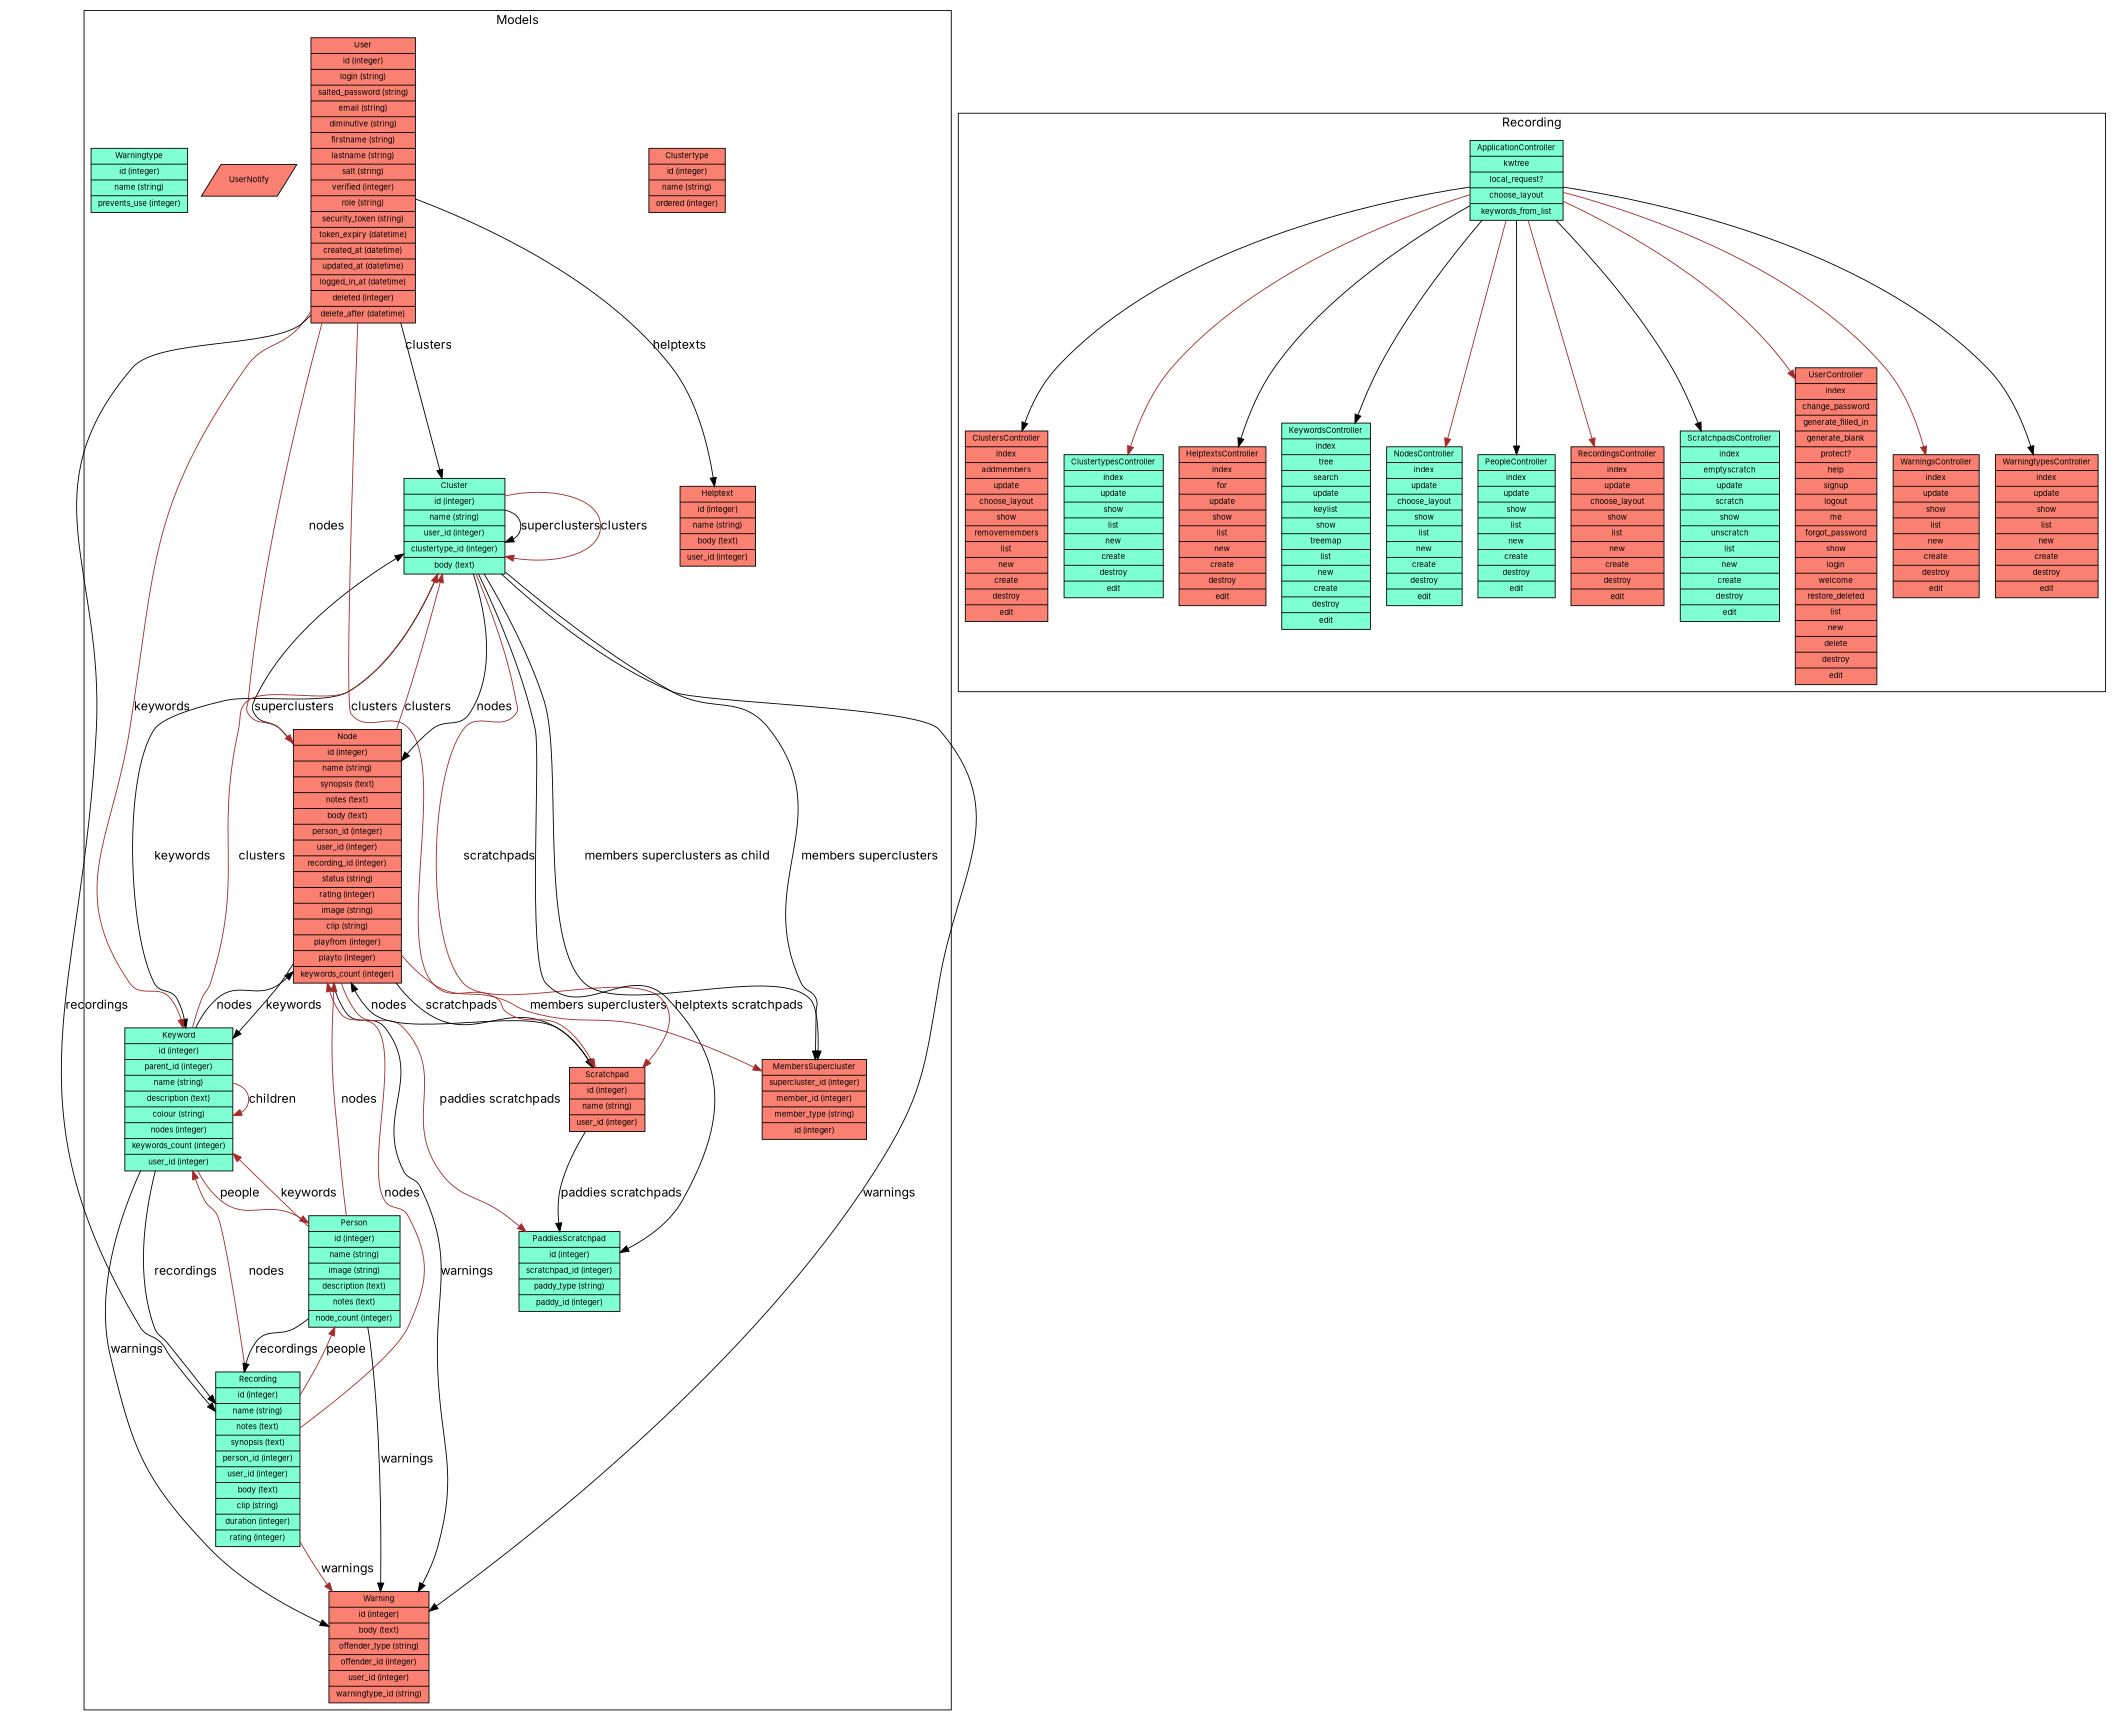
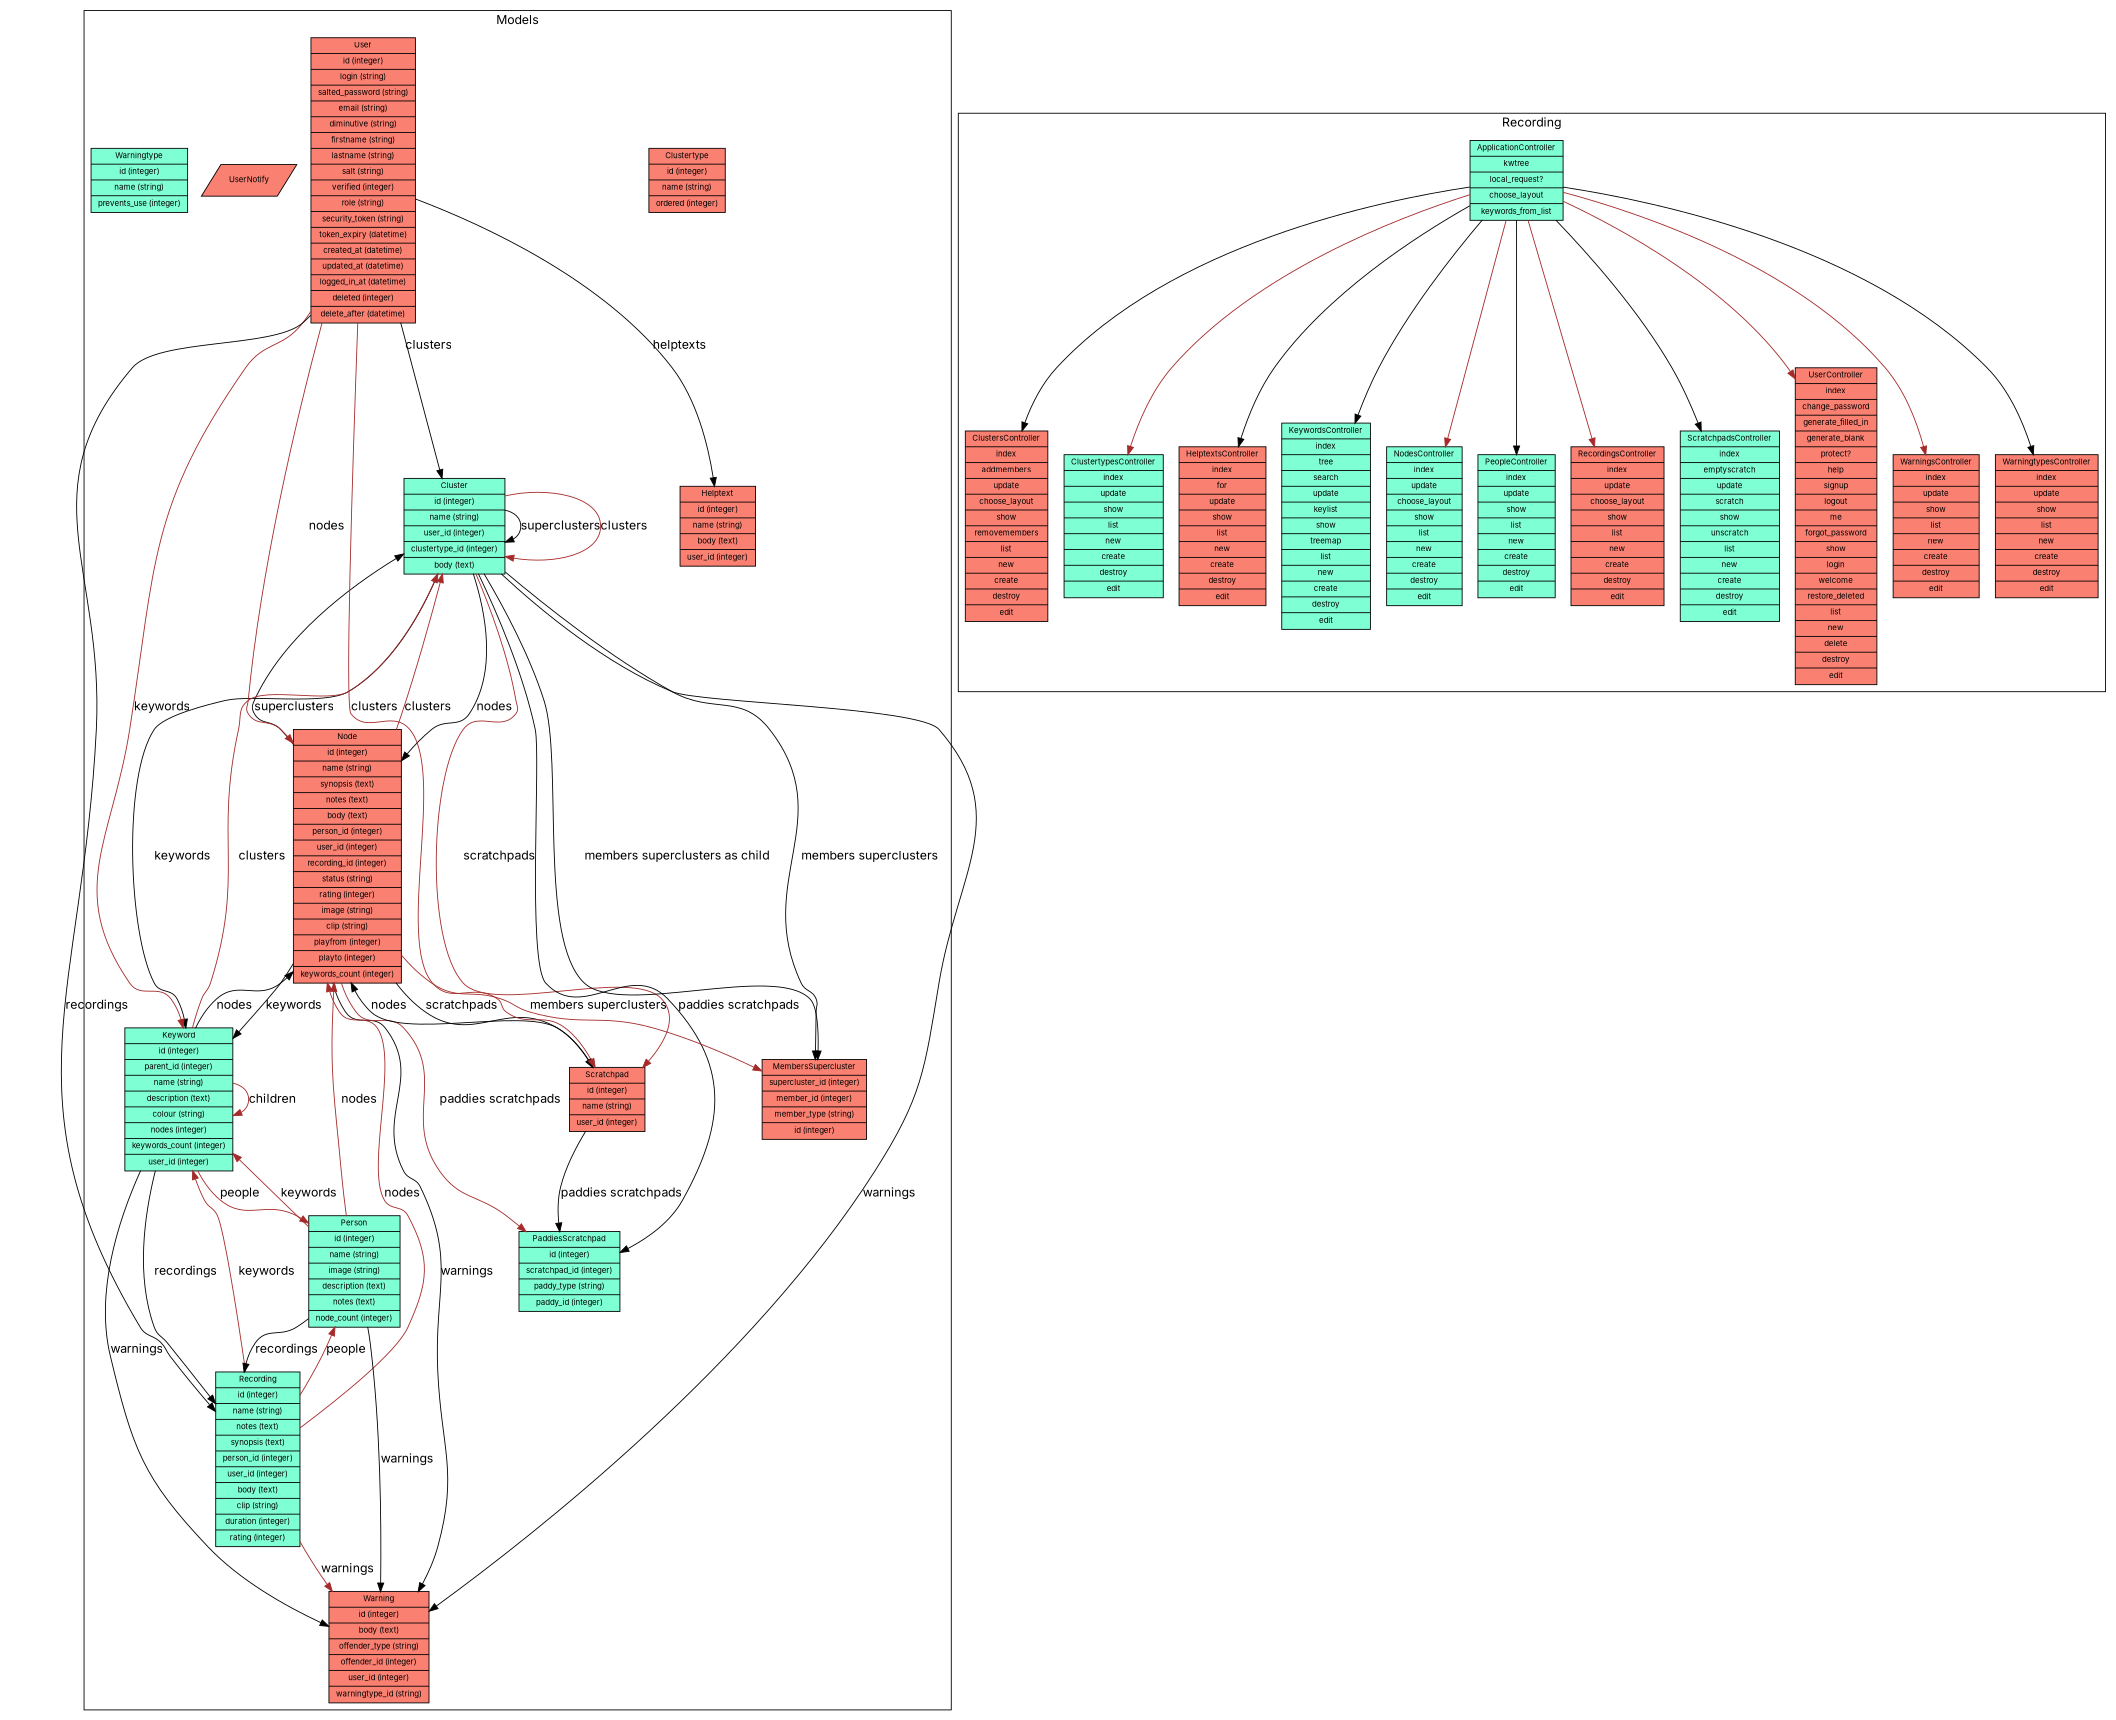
edge "Cluster" -> "PaddiesScratchpad": label "helptexts scratchpads" -> "paddies scratchpads"
edge "Recording" -> "Keyword": label "nodes" -> "keywords"
